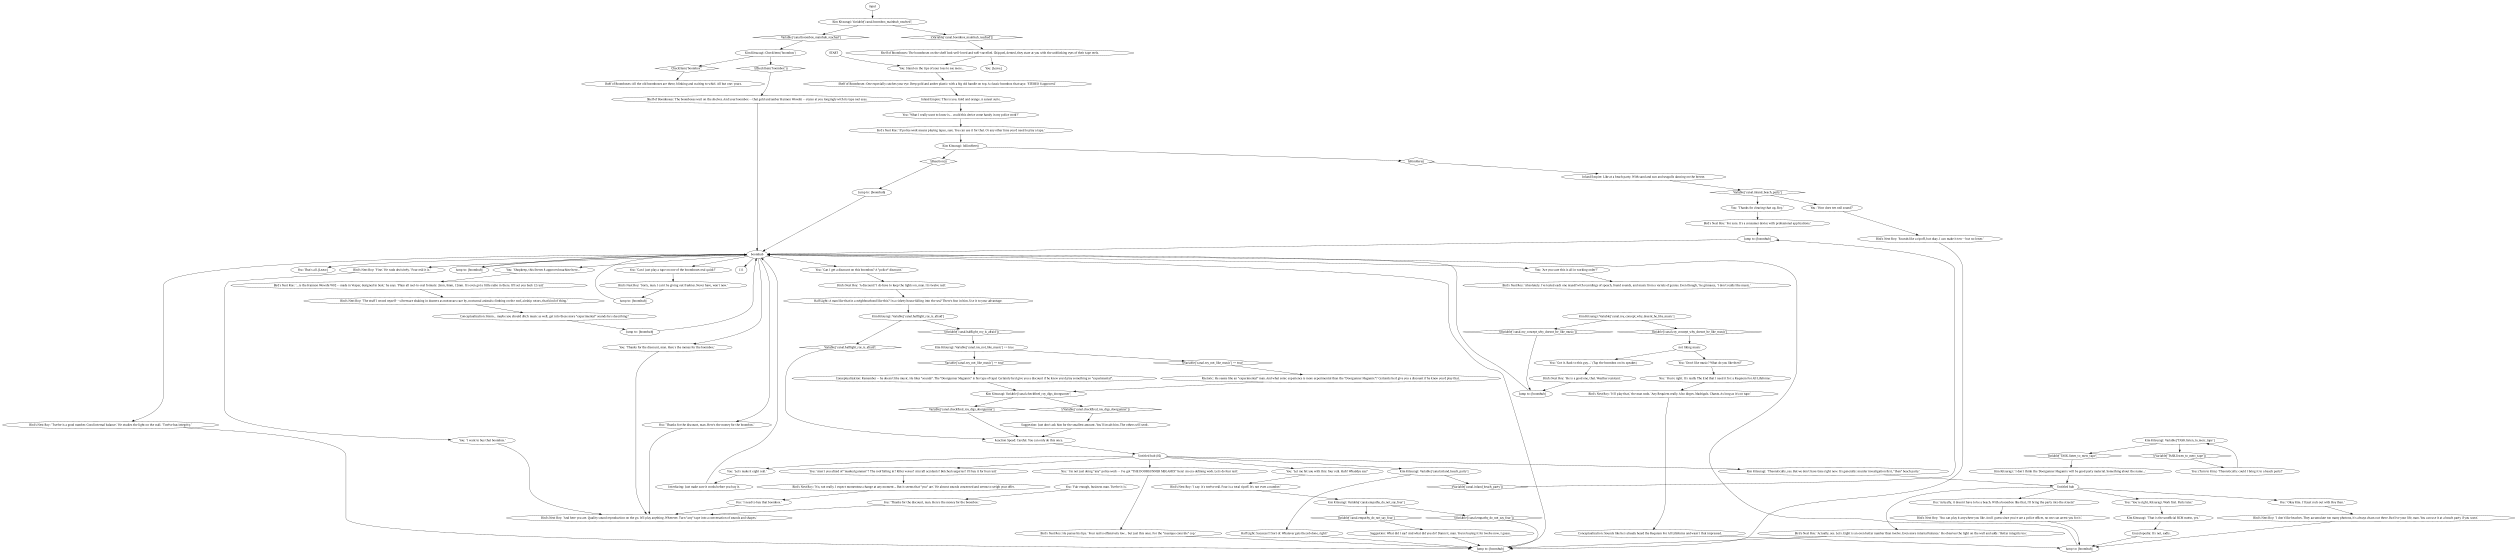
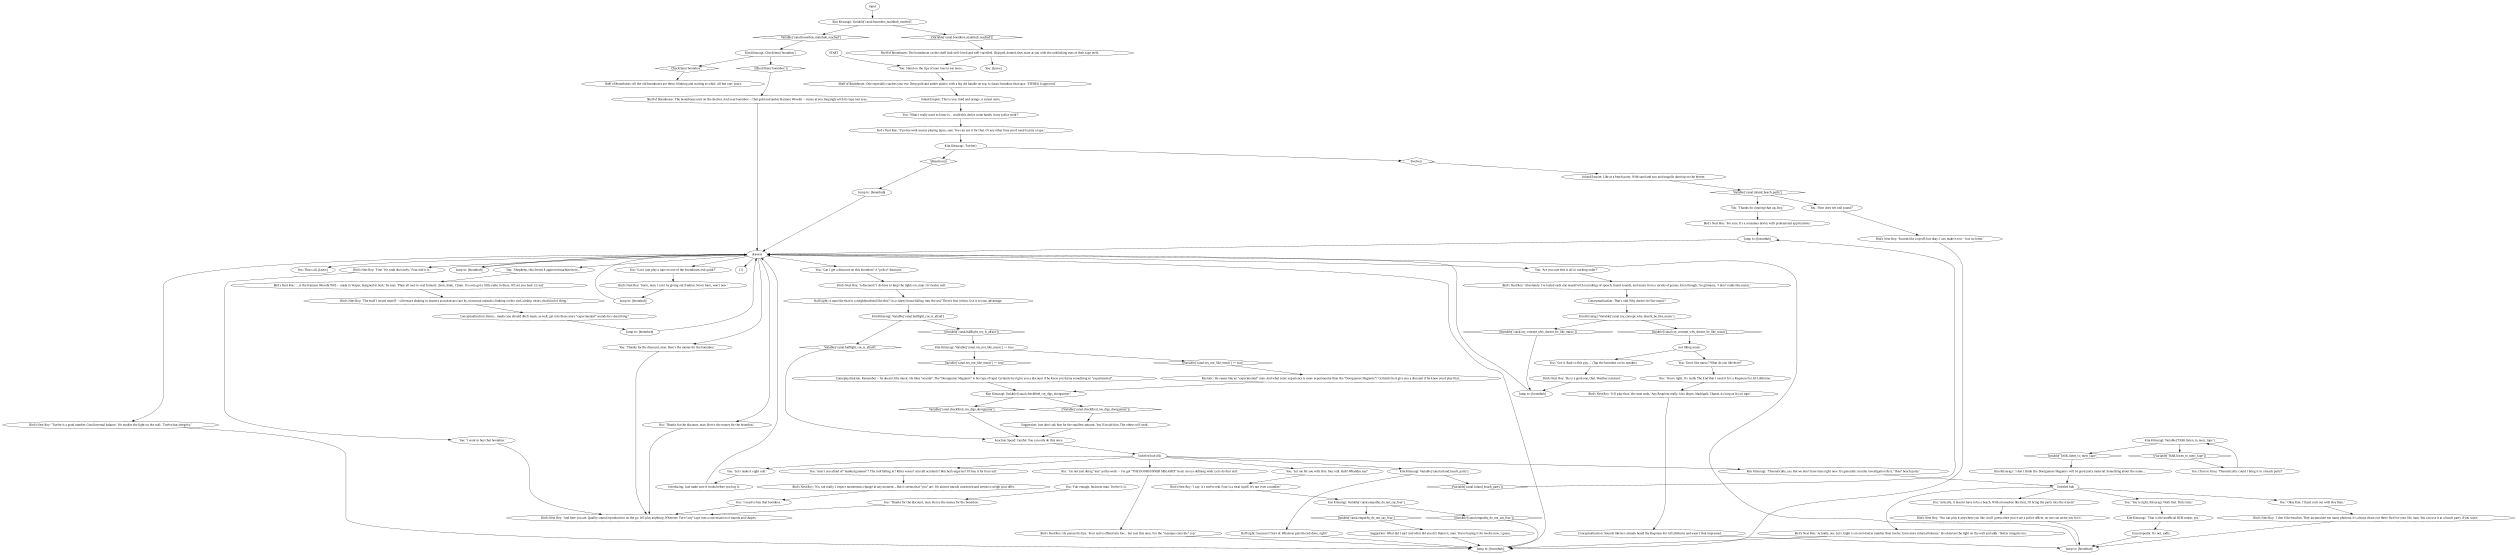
node "Kim Kitsuragi: IsKimHere()": label "Kim Kitsuragi: IsKimHere()" -> "Kim Kitsuragi: Twelve()"
node "IsKimHere()": label "IsKimHere()" -> "Twelve()"
node "boomhub": label "boomhub" -> "drawers"
node "Conceptualization: That's odd. Why doesn't he like music?": added
